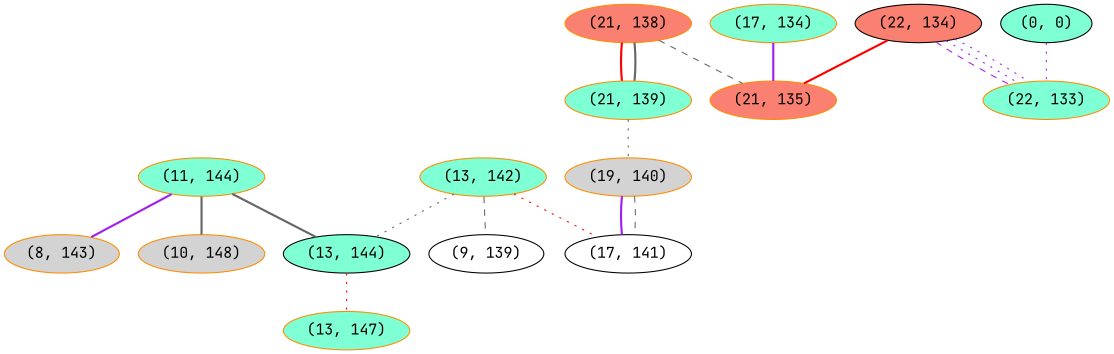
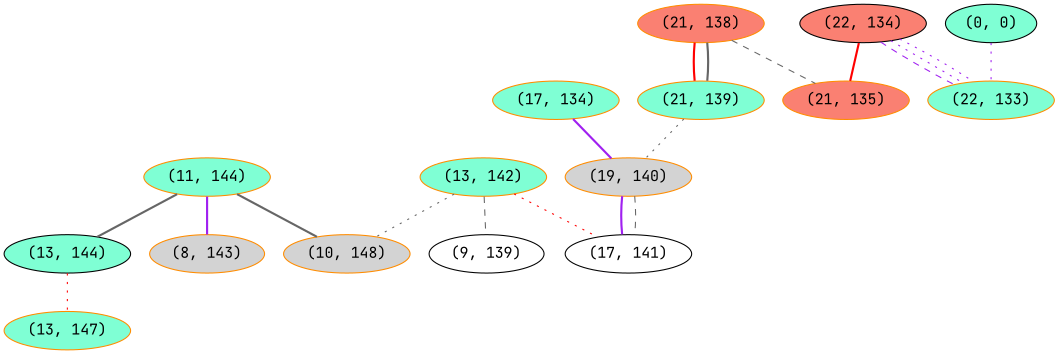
edge "(17, 134)" -- "(21, 135)": now "(17, 134)" -- "(19, 140)"
edge "(13, 142)" -- "(13, 144)": now "(13, 142)" -- "(10, 148)"
